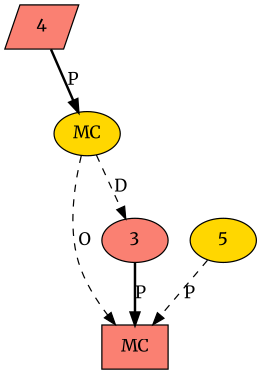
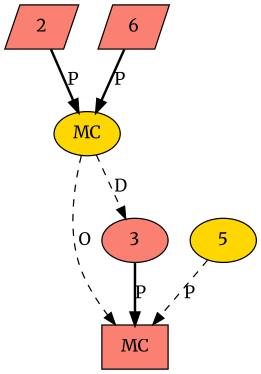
node "4": label "4" -> "2"
node "6": added
